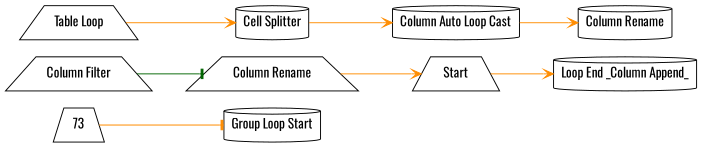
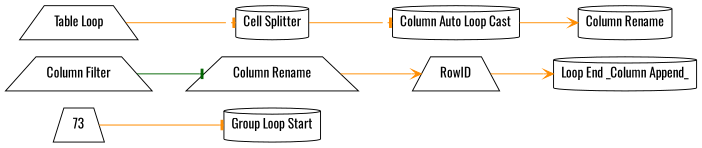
edge "Table Loop" -> "Cell Splitter": arrowhead vee -> tee
edge "Cell Splitter" -> "Column Auto Loop Cast": arrowhead vee -> tee
node "Start": label "Start" -> "RowID"
